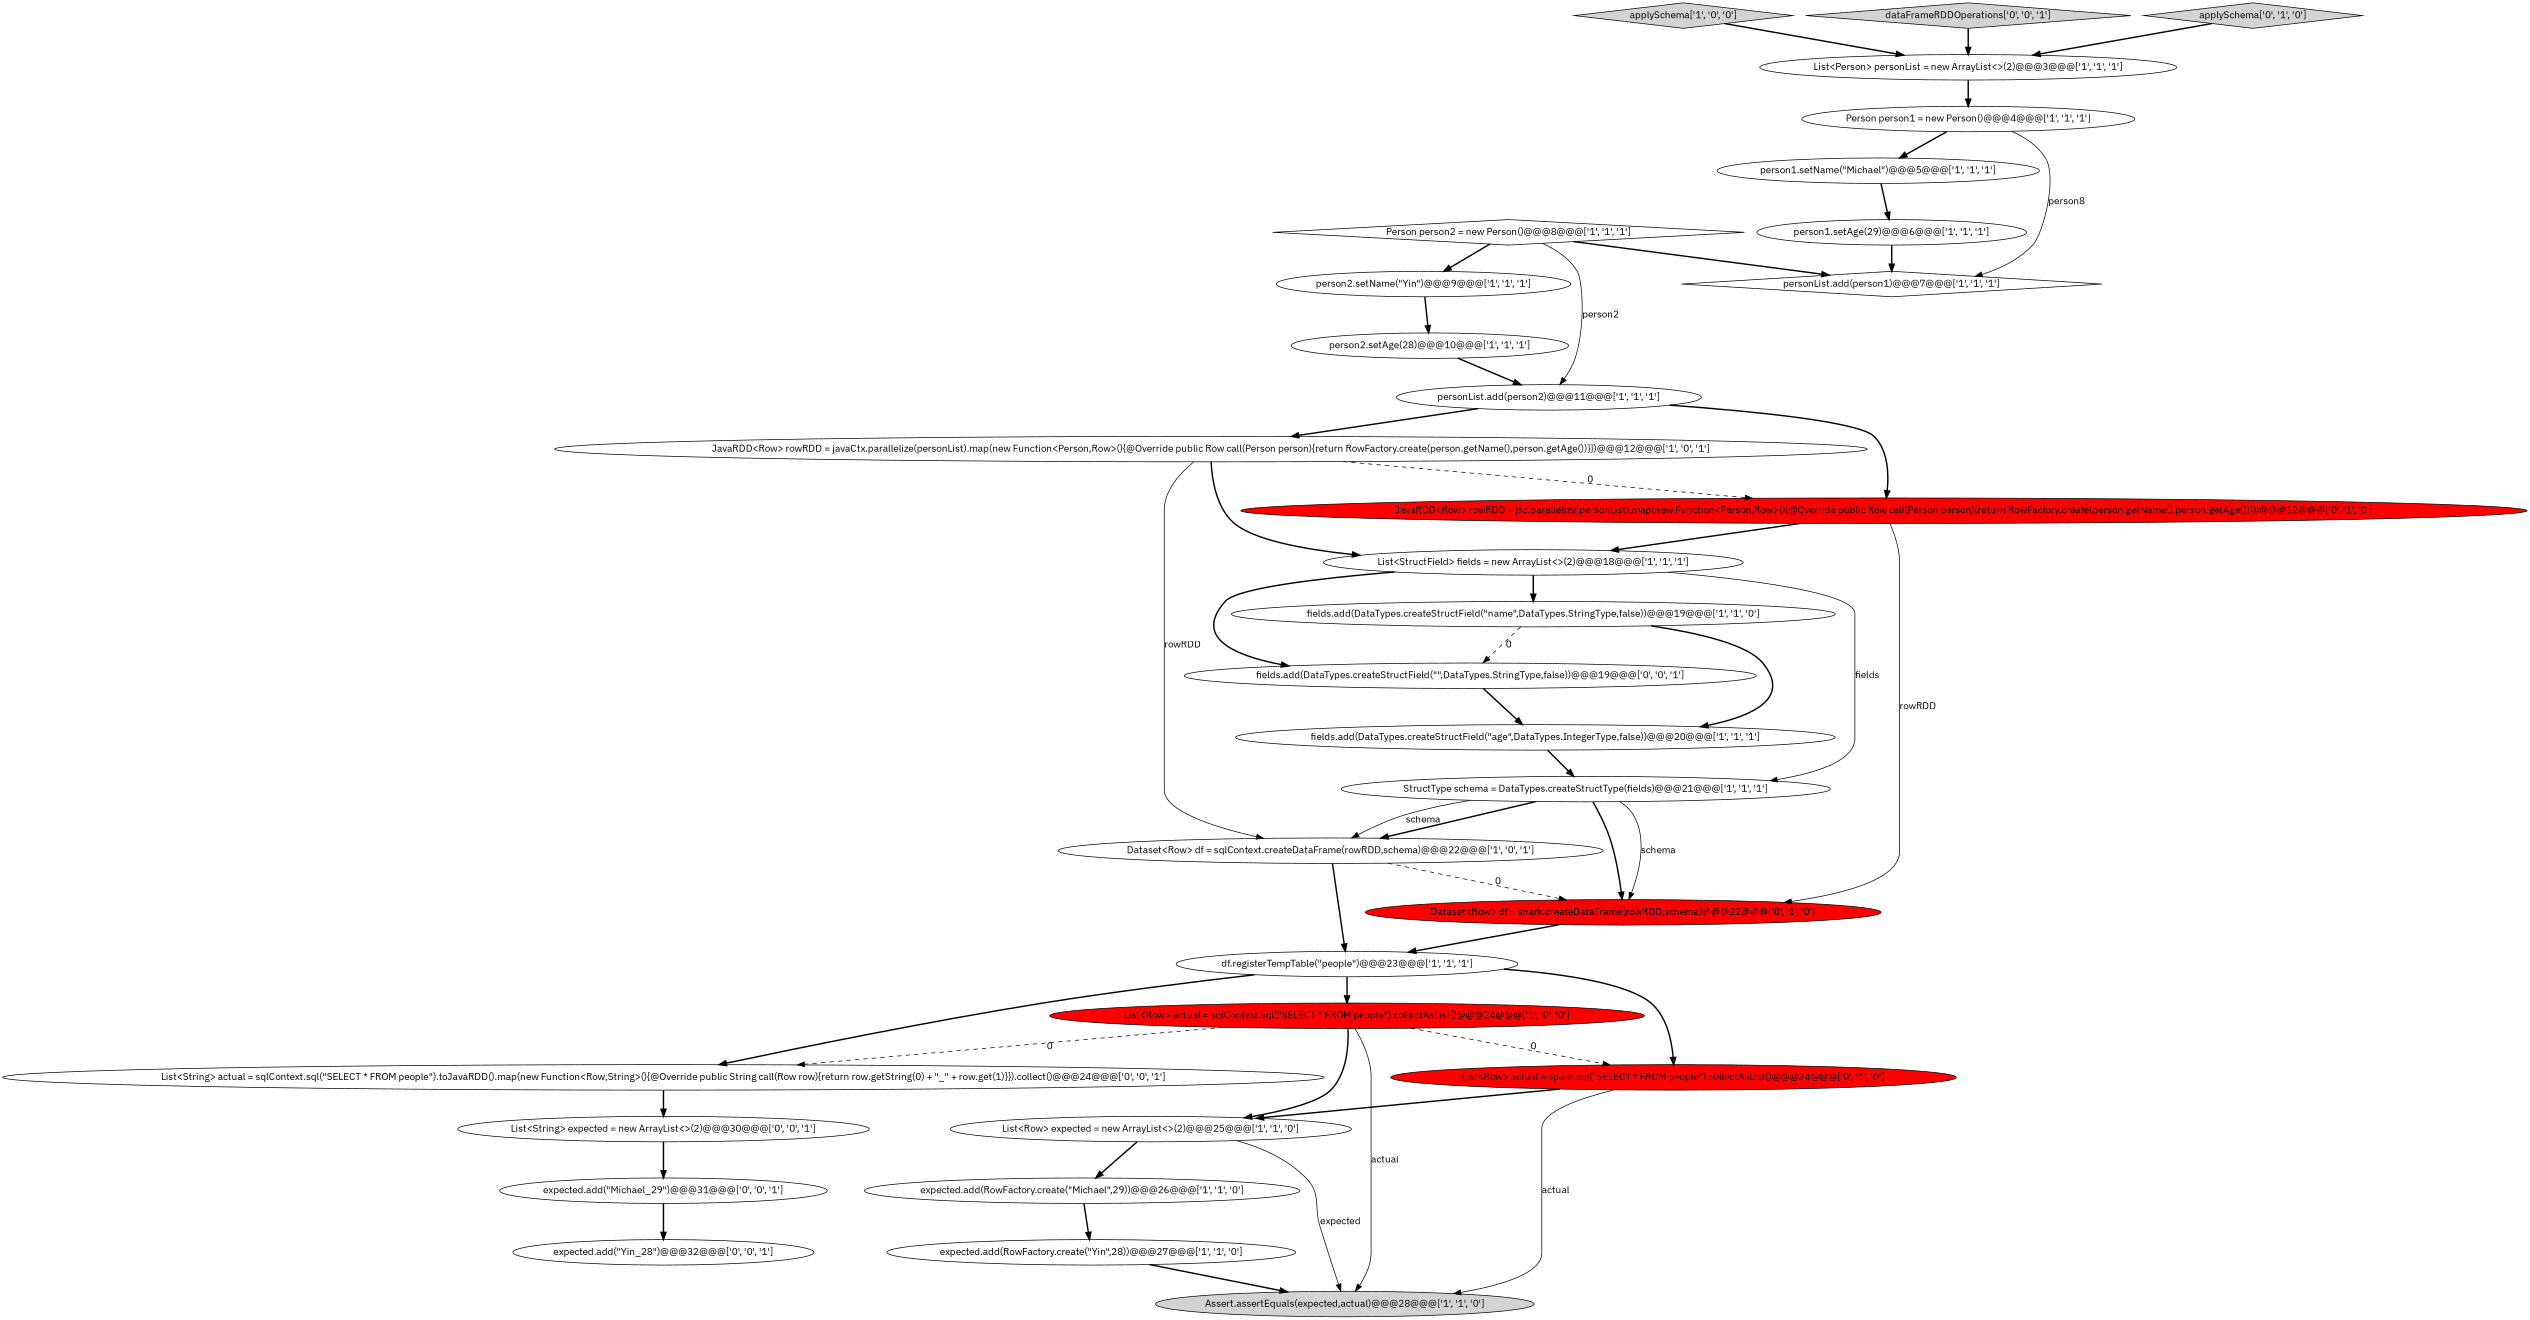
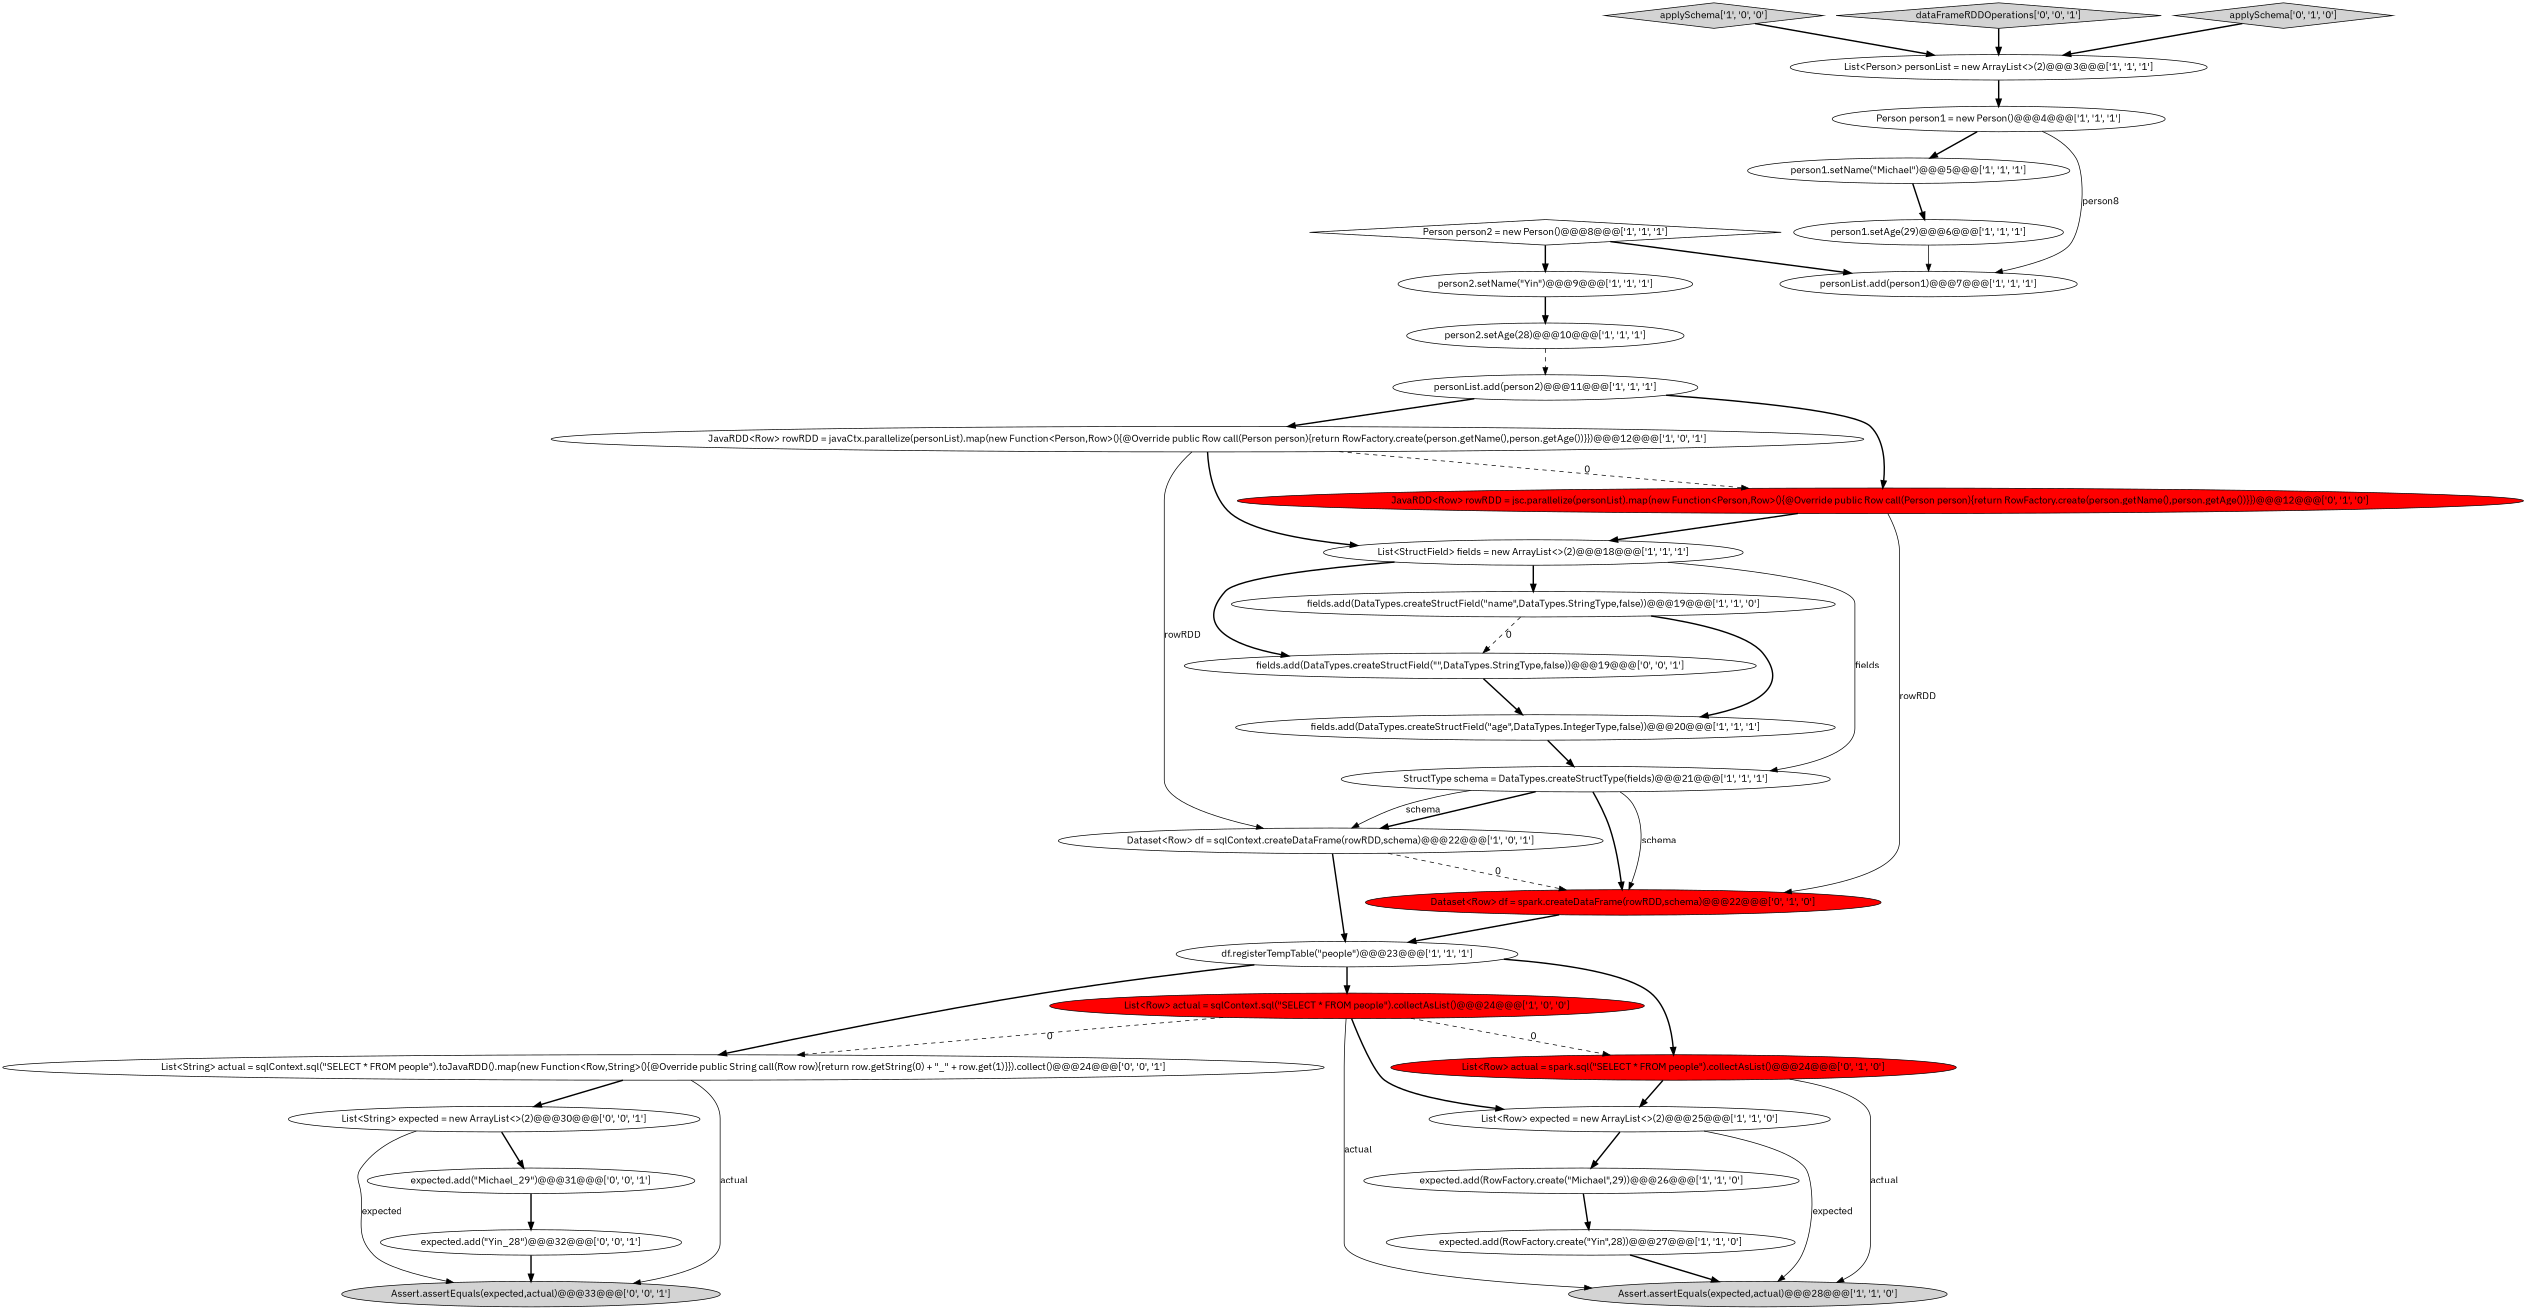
edge "person1.setAge(29)@@@6@@@['1', '1', '1']" -> "personList.add(person1)@@@7@@@['1', '1', '1']": style bold -> solid
node "personList.add(person1)@@@7@@@['1', '1', '1']": shape diamond -> ellipse
edge "Person person2 = new Person()@@@8@@@['1', '1', '1']" -> "personList.add(person2)@@@11@@@['1', '1', '1']": removed, label "person2"
edge "person2.setAge(28)@@@10@@@['1', '1', '1']" -> "personList.add(person2)@@@11@@@['1', '1', '1']": style bold -> dashed
node "Assert.assertEquals(expected,actual)@@@33@@@['0', '0', '1']": added
